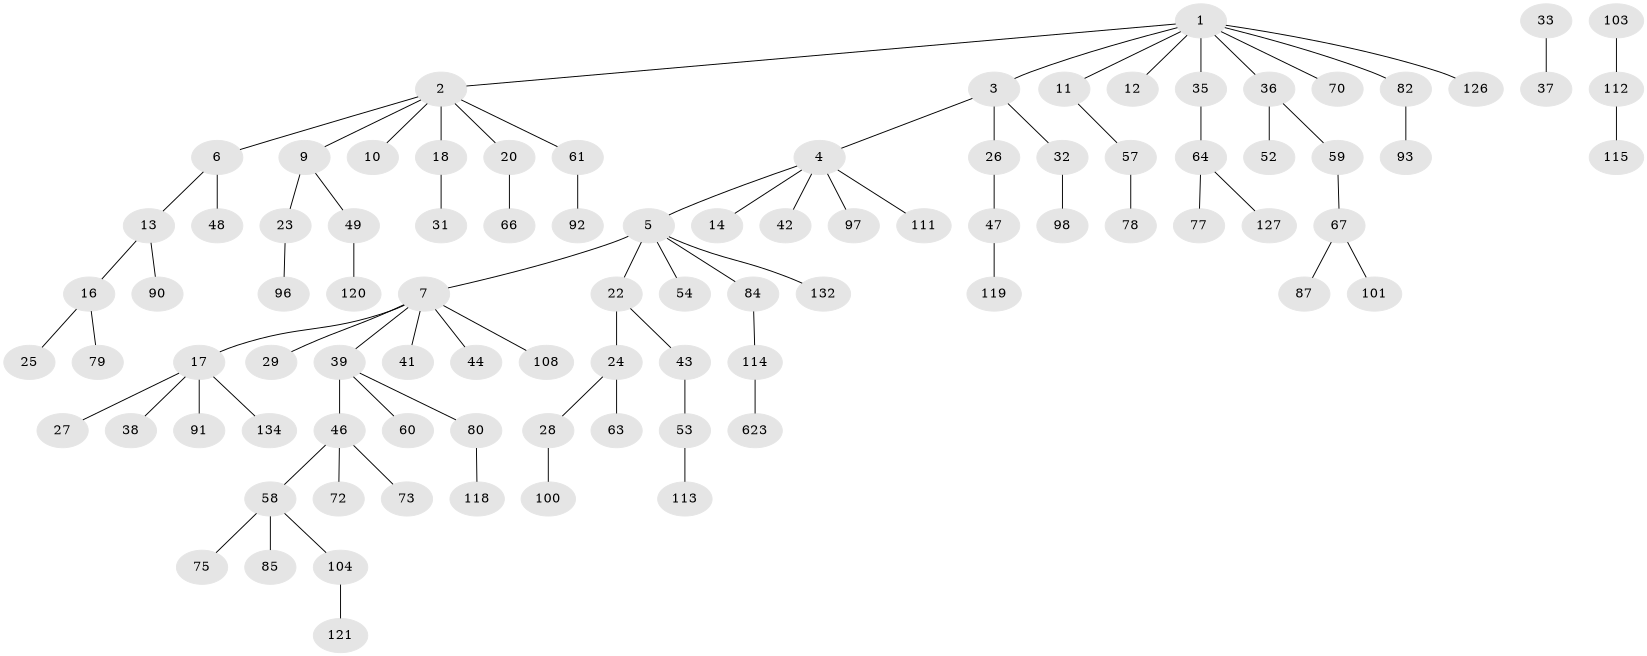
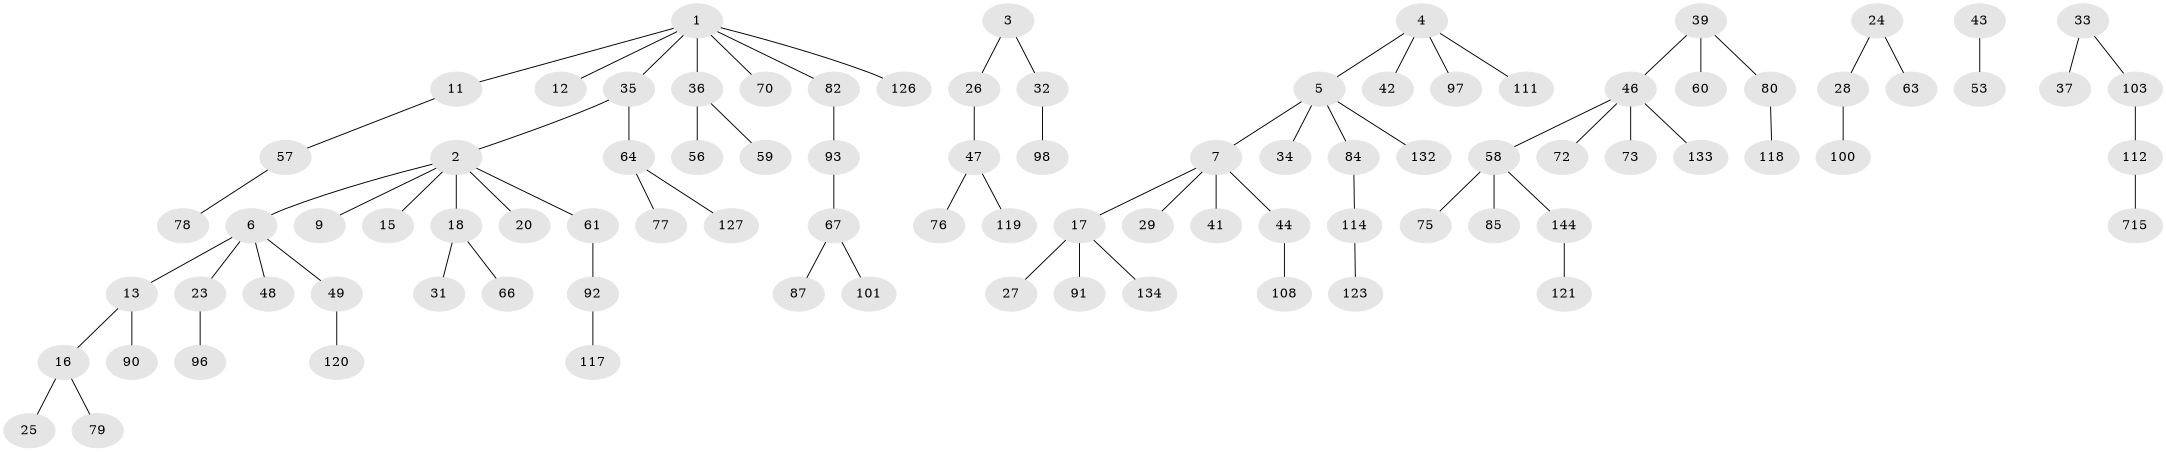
edge "1" -- "3": removed
edge "1" -- "2": now "35" -- "2"
edge "33" -- "103": added
edge "3" -- "4": removed
node "10": label "10" -> "15"
node "52": label "52" -> "56"
node "115": label "115" -> "715"
node "133": added
edge "9" -- "23": now "6" -- "23"
edge "9" -- "49": now "6" -- "49"
edge "20" -- "66": now "18" -- "66"
edge "59" -- "67": now "93" -- "67"
node "14": removed
node "76": added
node "22": removed
node "54": label "54" -> "34"
edge "7" -- "39": removed
edge "7" -- "108": now "44" -- "108"
node "117": added
node "38": removed
node "623": label "623" -> "123"
node "113": removed
node "104": label "104" -> "144"
